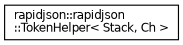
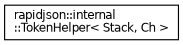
node "rapidjson::rapidjson ::TokenHelper< Stack, Ch >": label "rapidjson::rapidjson ::TokenHelper< Stack, Ch >" -> "rapidjson::internal ::TokenHelper< Stack, Ch >"
